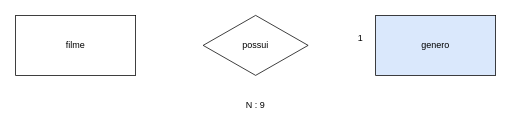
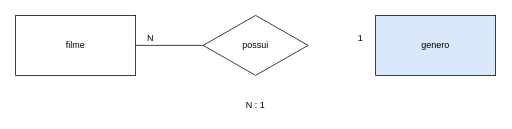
node "N": added
edge "filme" -- "possui": added
node "N : 9": label "N : 9" -> "N : 1"
